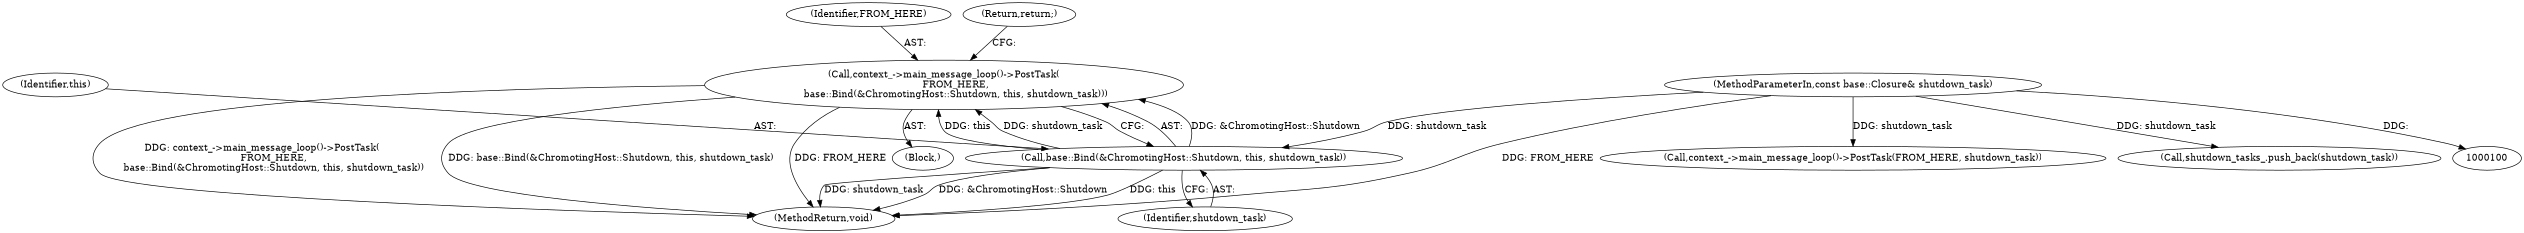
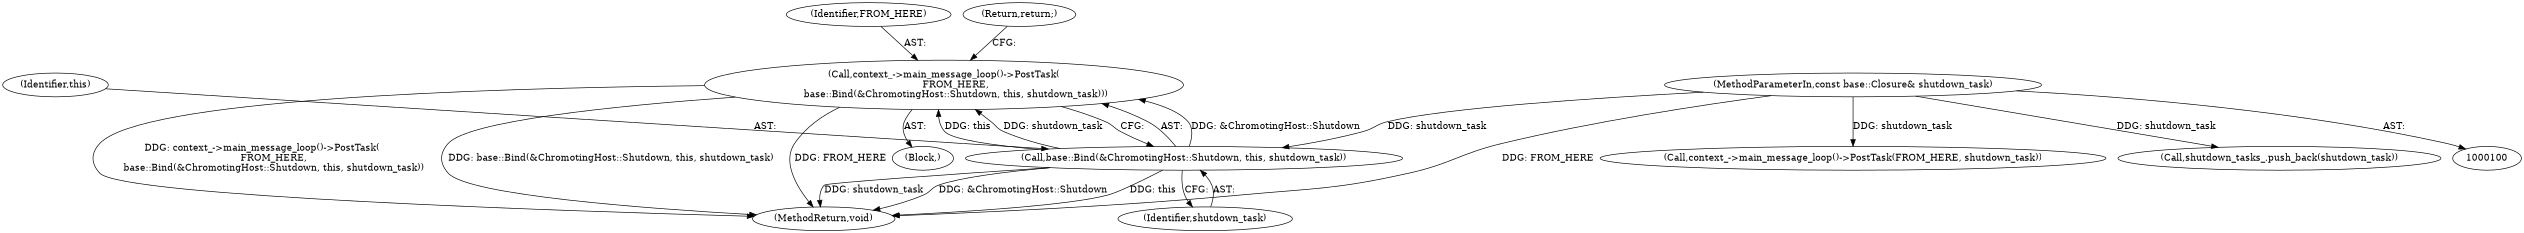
edge "(MethodParameterIn,const base::Closure& shutdown_task)" -> "1000100": label "DDG: " -> "AST: "
